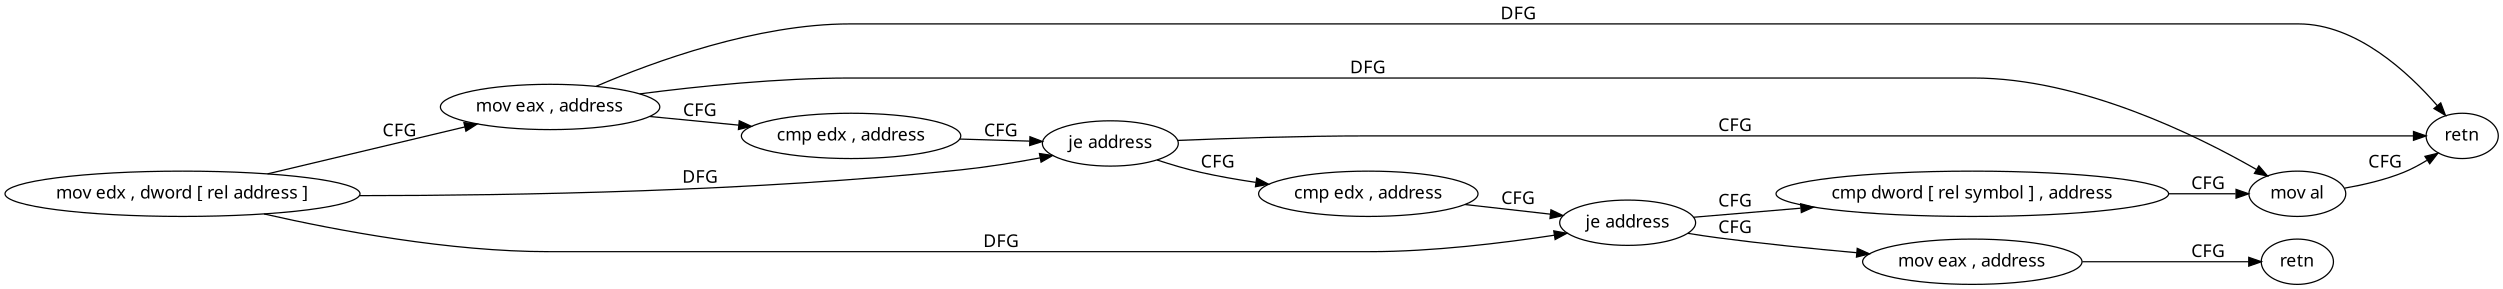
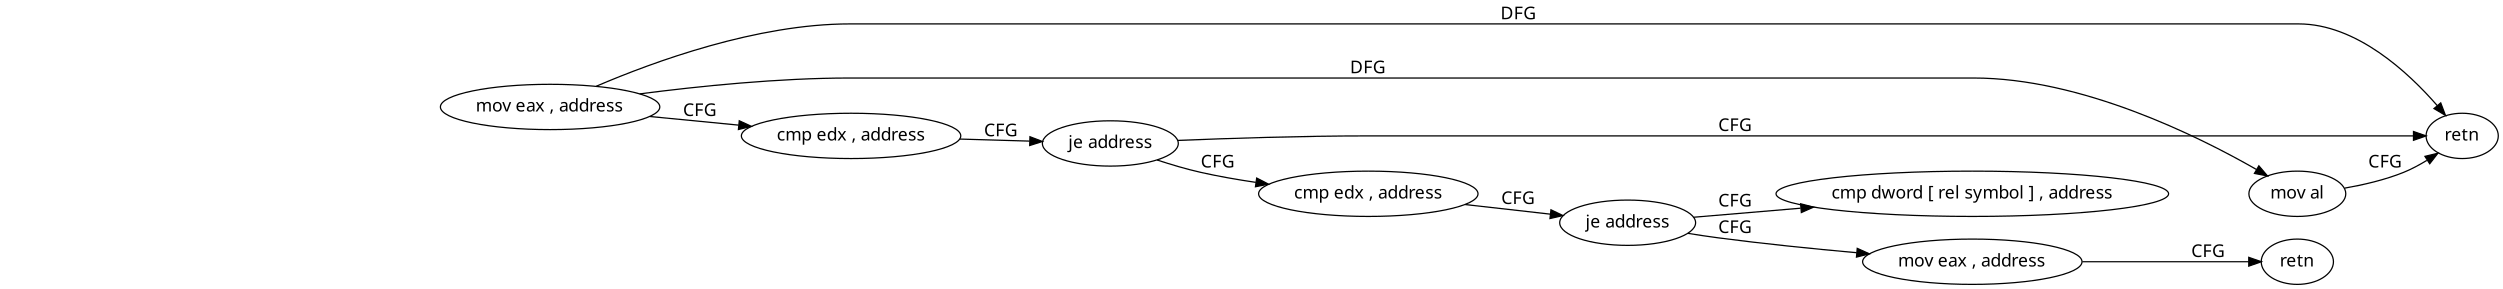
node "mov edx , dword [ rel address ]": removed
edge "cmp dword [ rel symbol ] , address" -> "mov al": removed, label "CFG"
